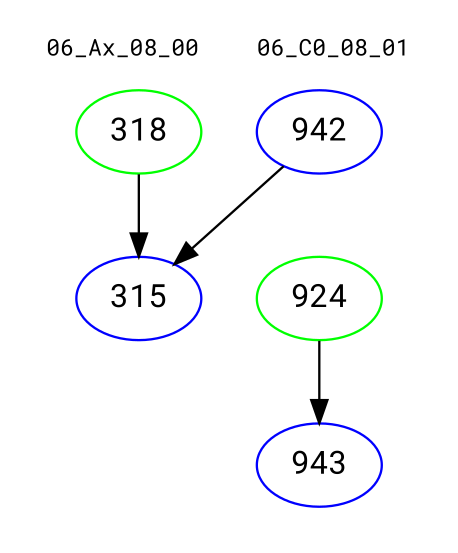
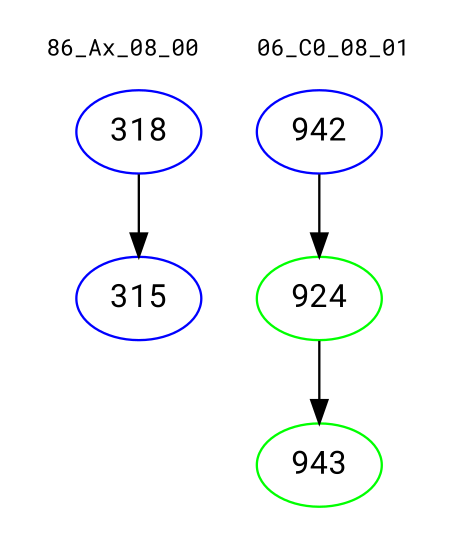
cluster "06_Ax_08_00": label "06_Ax_08_00" -> "86_Ax_08_00"
node "318": color green -> blue
edge "942" -> "315": now "942" -> "924"
node "943": color blue -> green
